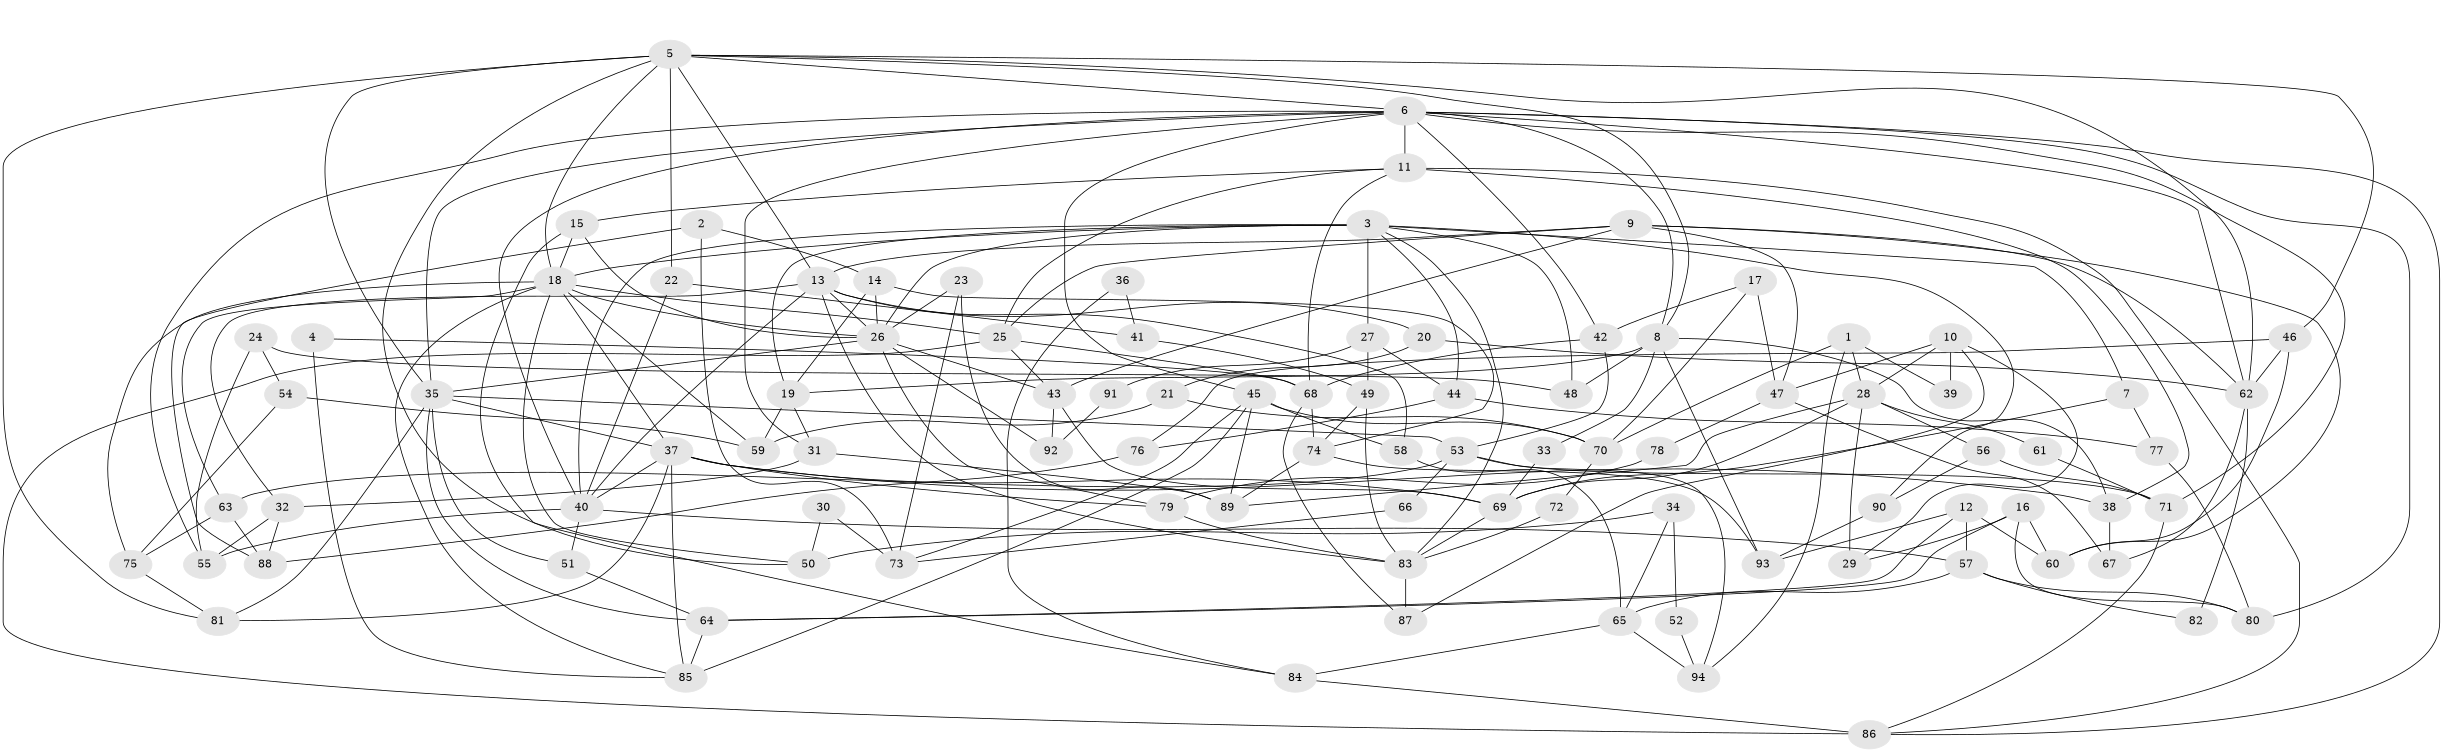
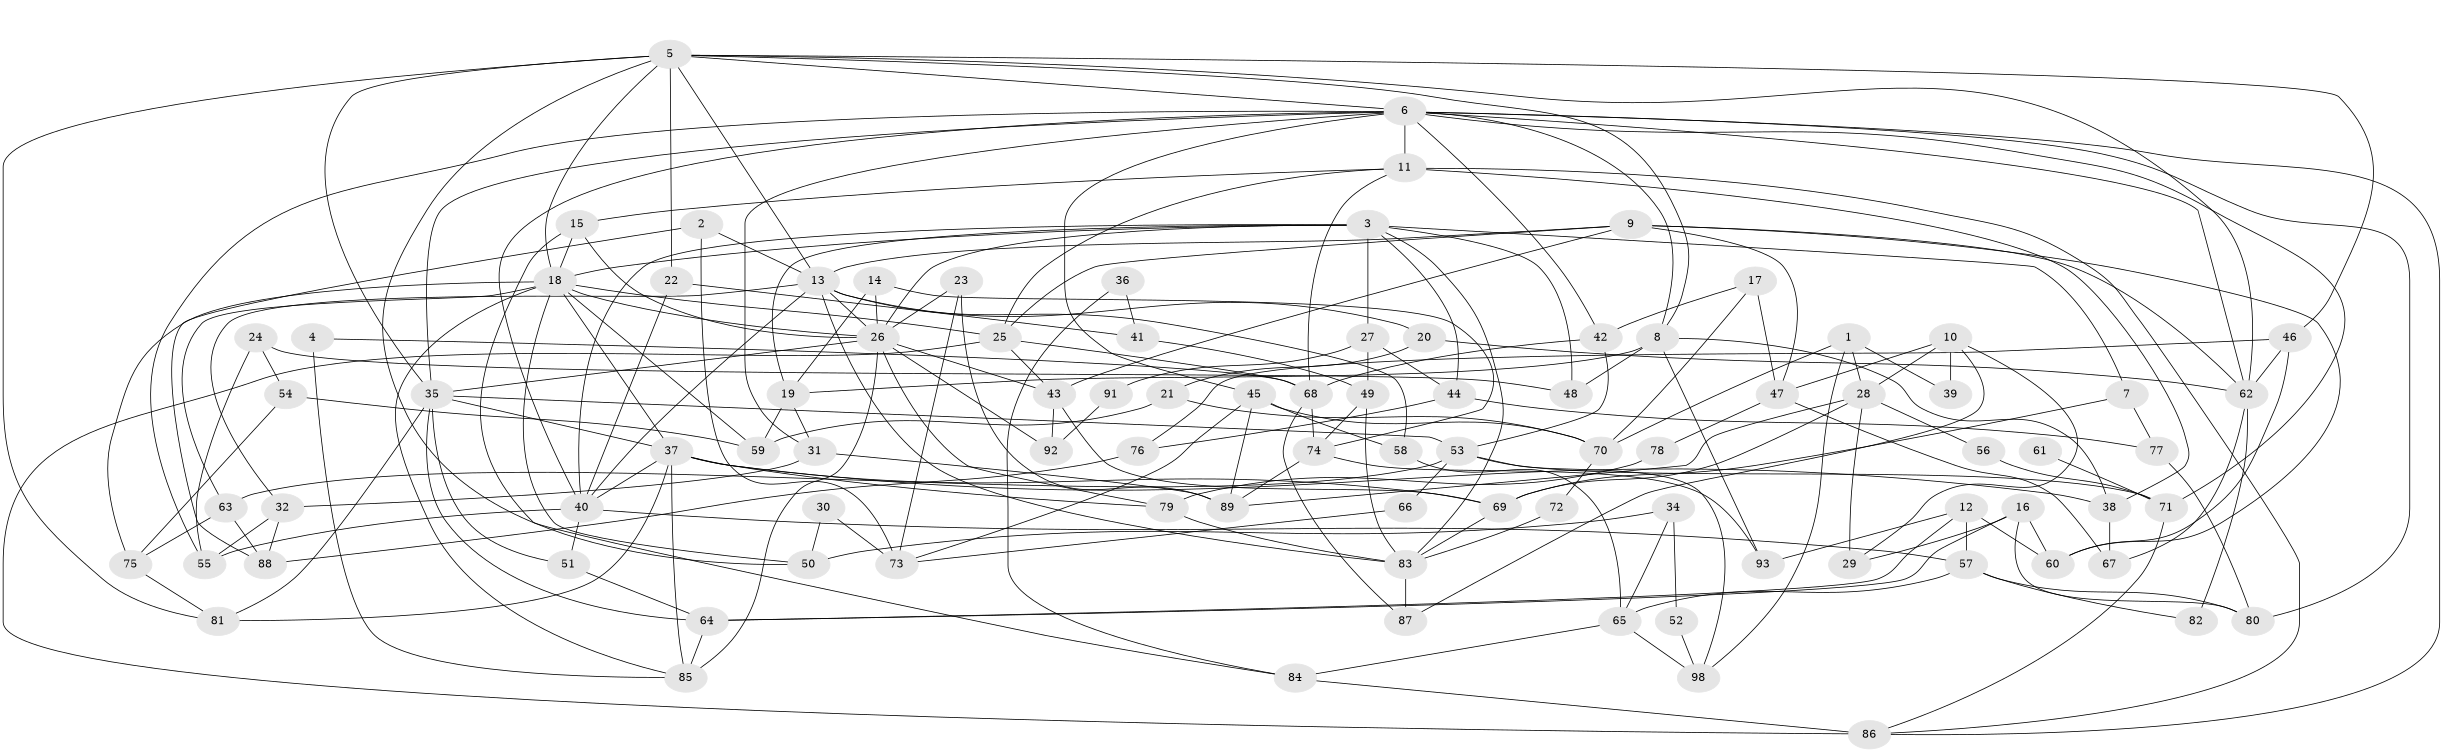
edge "2" -- "14": now "2" -- "13"
edge "28" -- "61": removed
node "33": removed
node "90": removed
edge "45" -- "85": now "26" -- "85"
node "94": label "94" -> "98"
